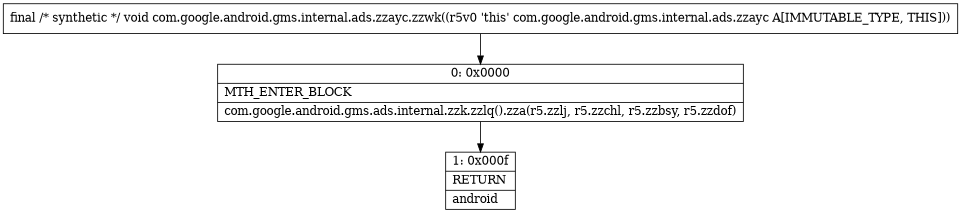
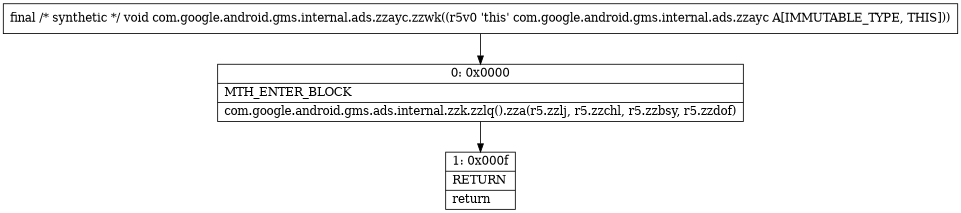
node "1: 0x000f": text "android" -> "return"
